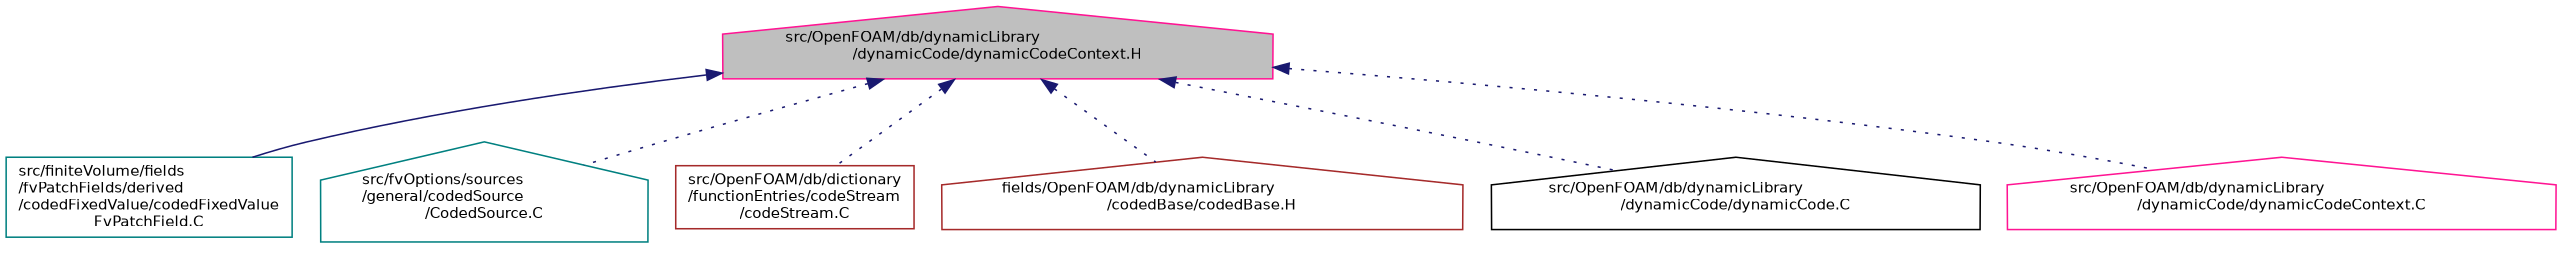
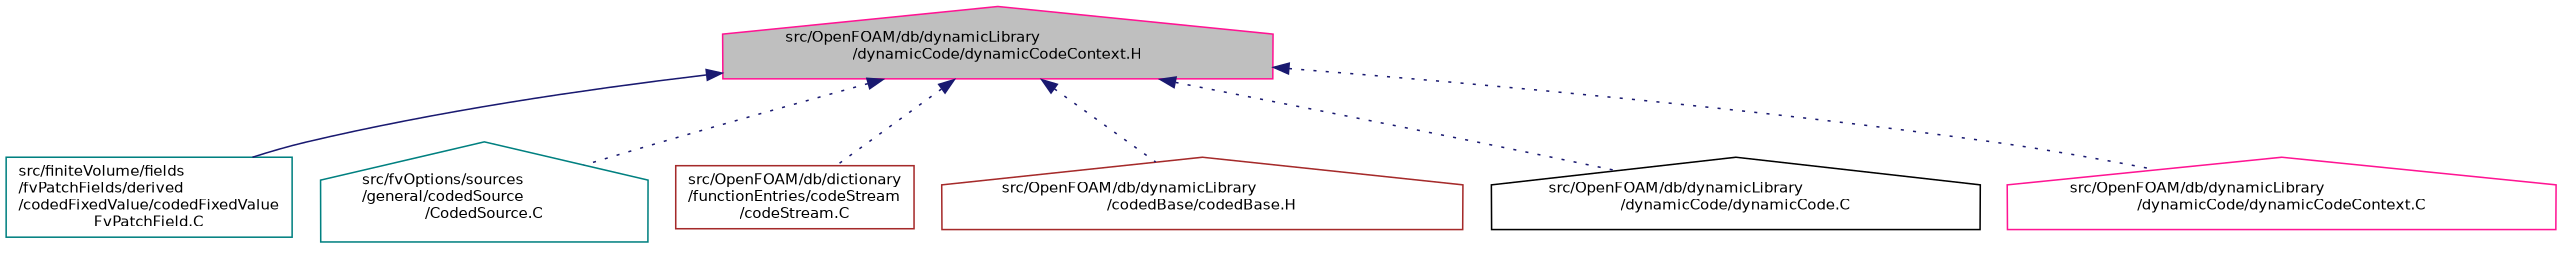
node "fields/OpenFOAM/db/dynamicLibrary /codedBase/codedBase.H": label "fields/OpenFOAM/db/dynamicLibrary /codedBase/codedBase.H" -> "src/OpenFOAM/db/dynamicLibrary /codedBase/codedBase.H"
